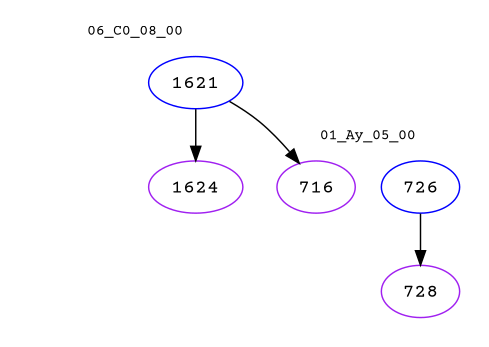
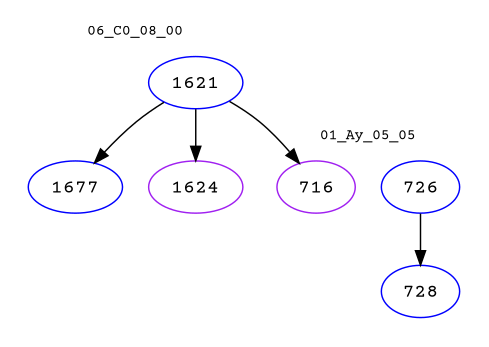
cluster "01_Ay_05_00": label "01_Ay_05_00" -> "01_Ay_05_05"
node "1677": added
node "728": color purple -> blue
